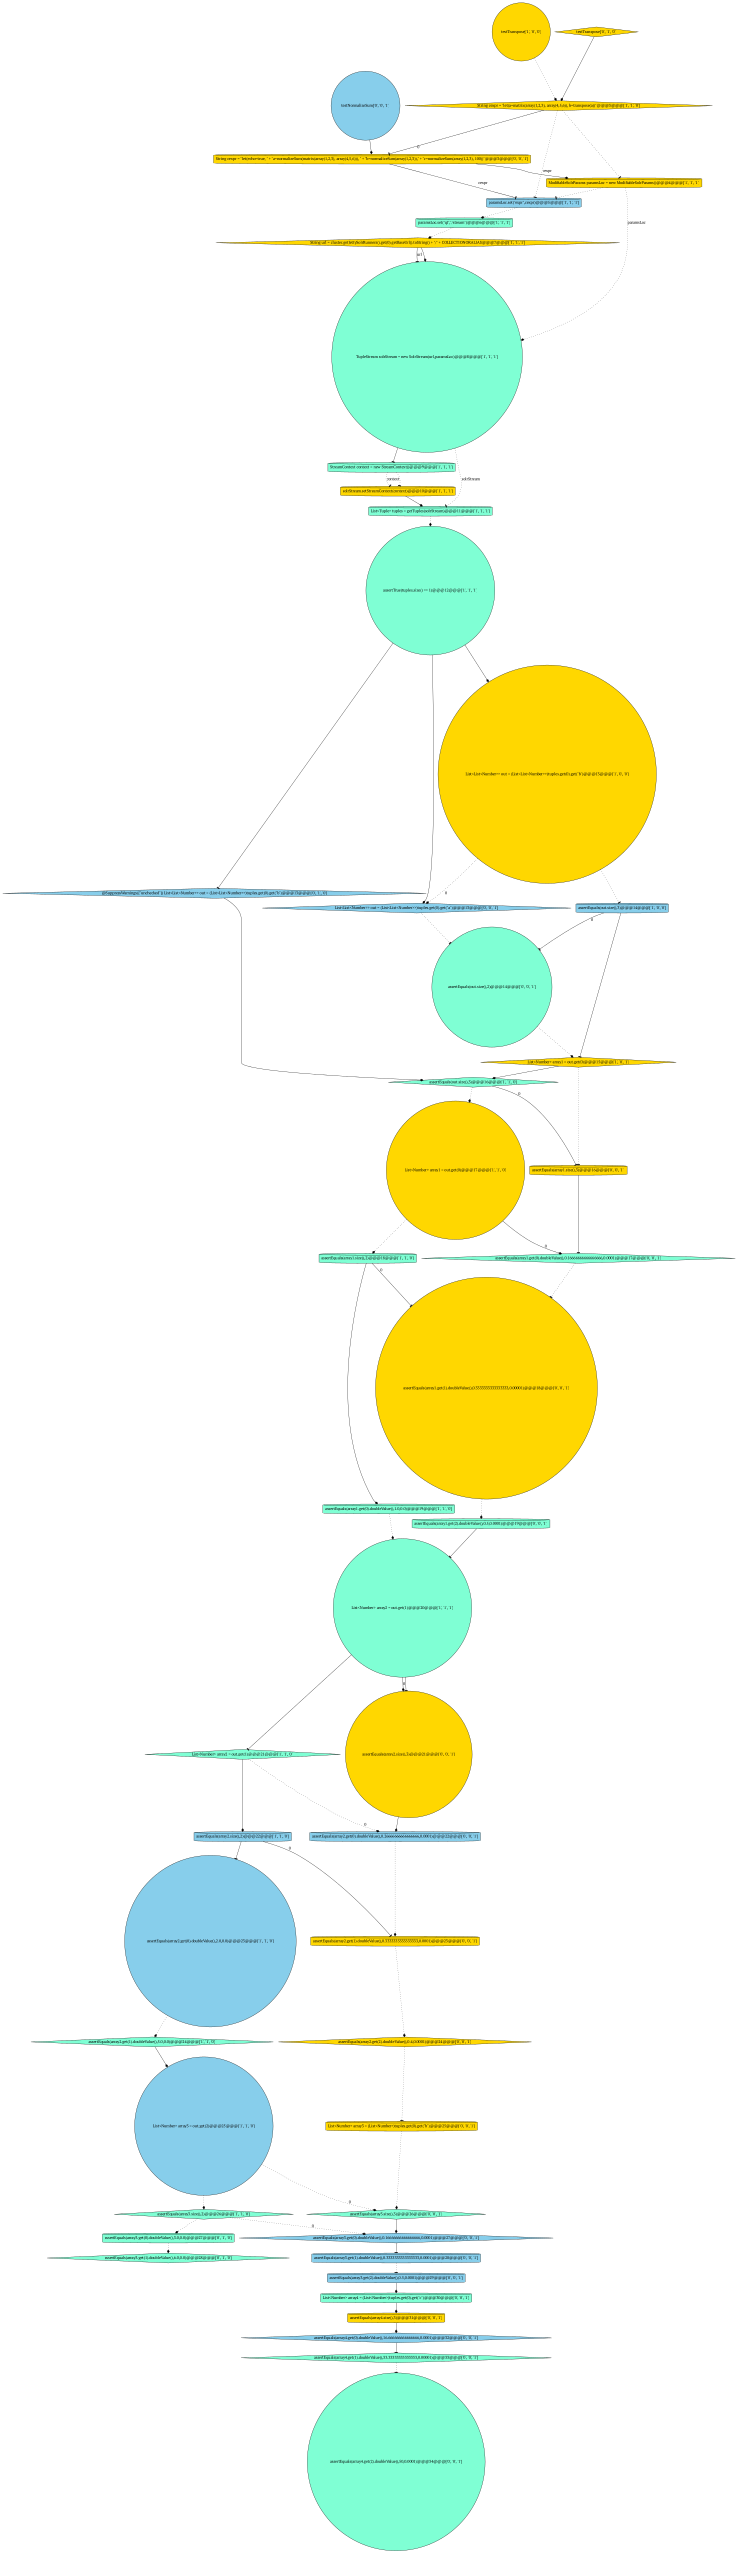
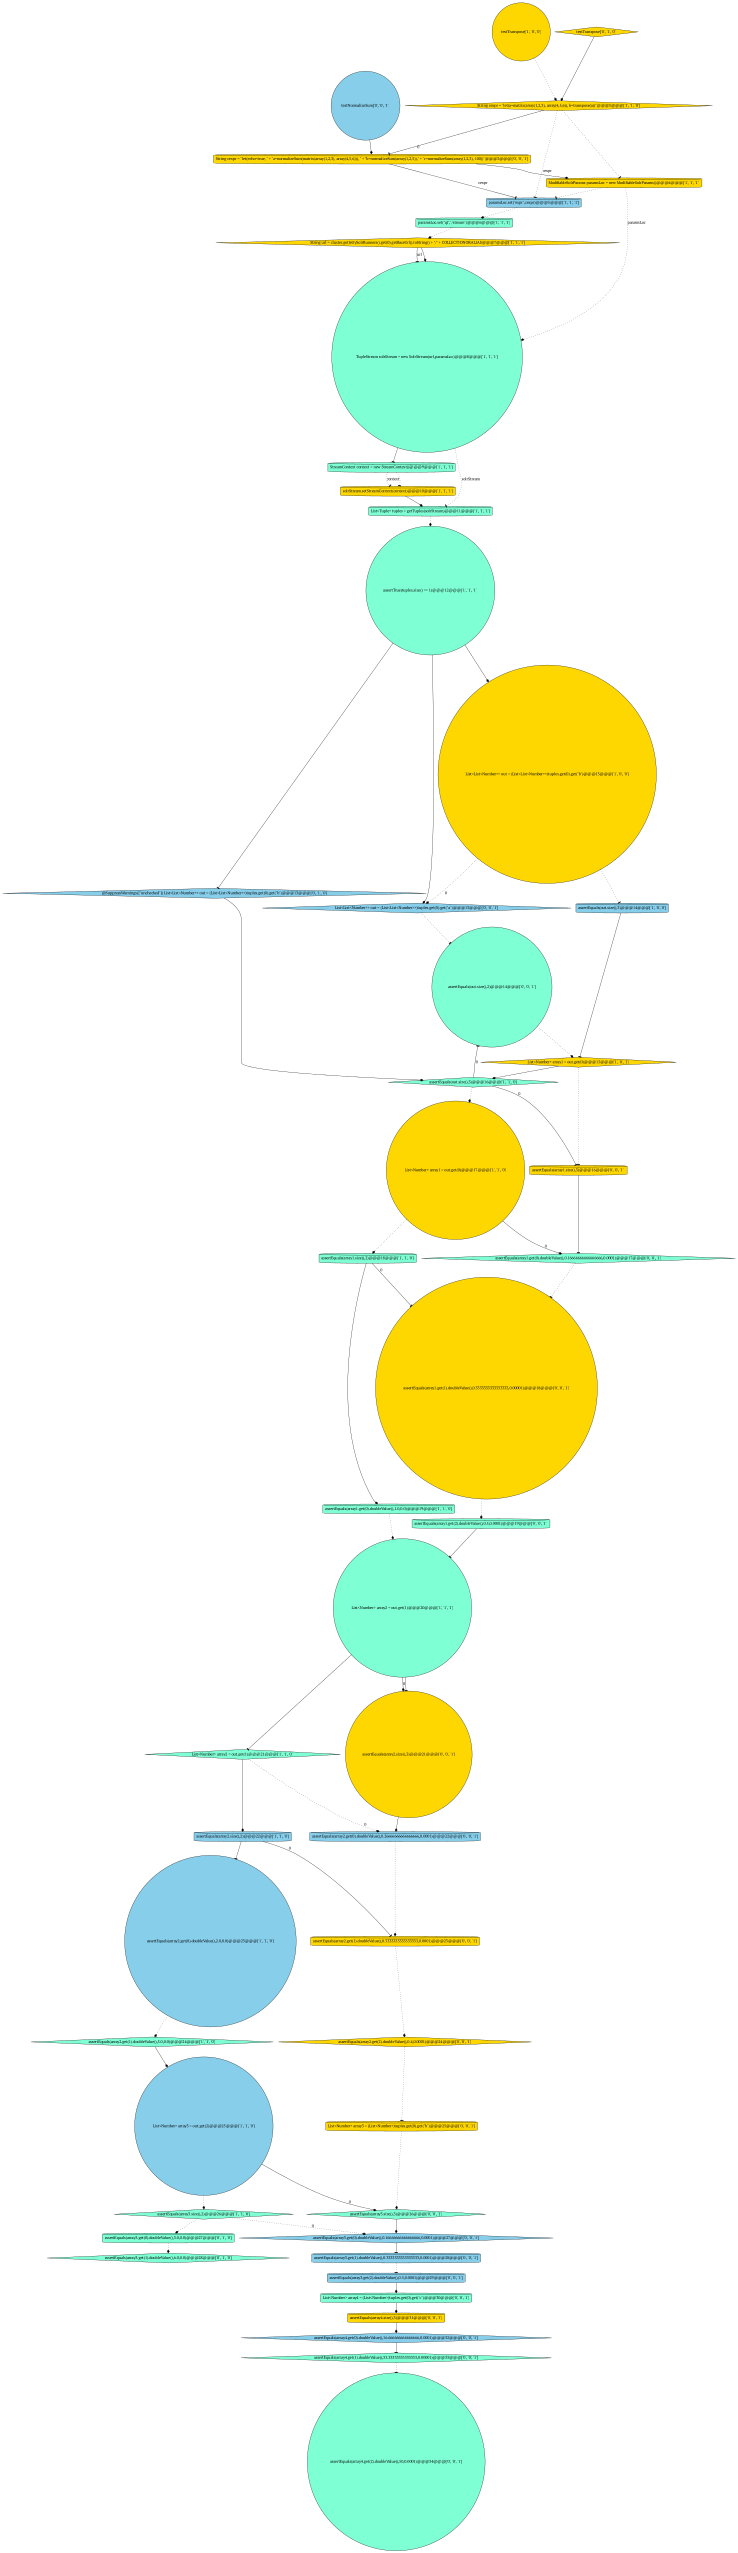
edge "assertEquals(out.size(),3)@@@14@@@['1', '0', '0']" -> "assertEquals(out.size(),2)@@@14@@@['0', '0', '1']": now "assertEquals(out.size(),3)@@@16@@@['1', '1', '0']" -> "assertEquals(out.size(),2)@@@14@@@['0', '0', '1']"
edge "List<Number> array3 = out.get(2)@@@25@@@['1', '1', '0']" -> "assertEquals(array3.size(),3)@@@26@@@['0', '0', '1']": style dotted -> solid
